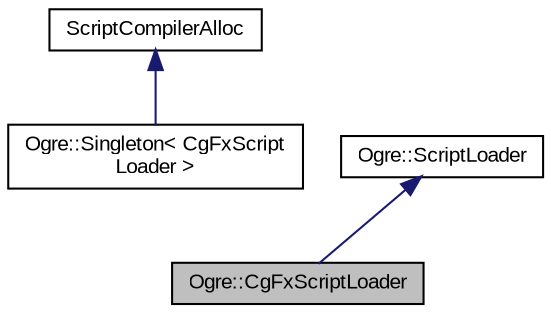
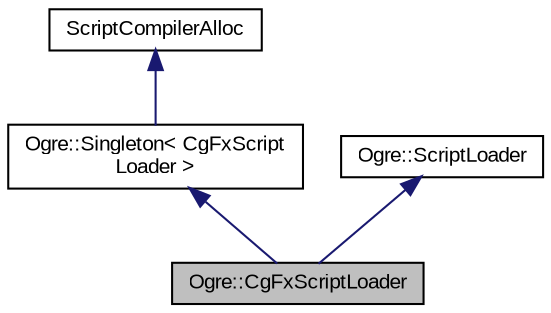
edge "Ogre::CgFxScriptLoader" -> "Ogre::Singleton< CgFxScript Loader >": added
